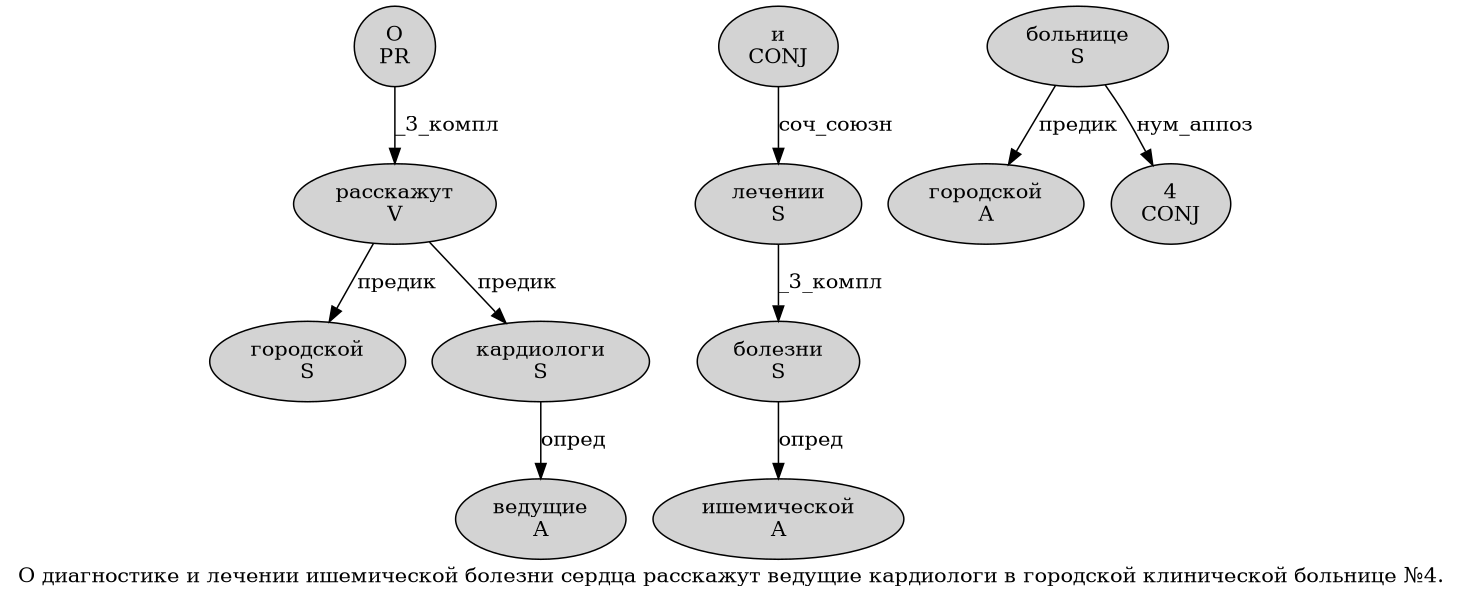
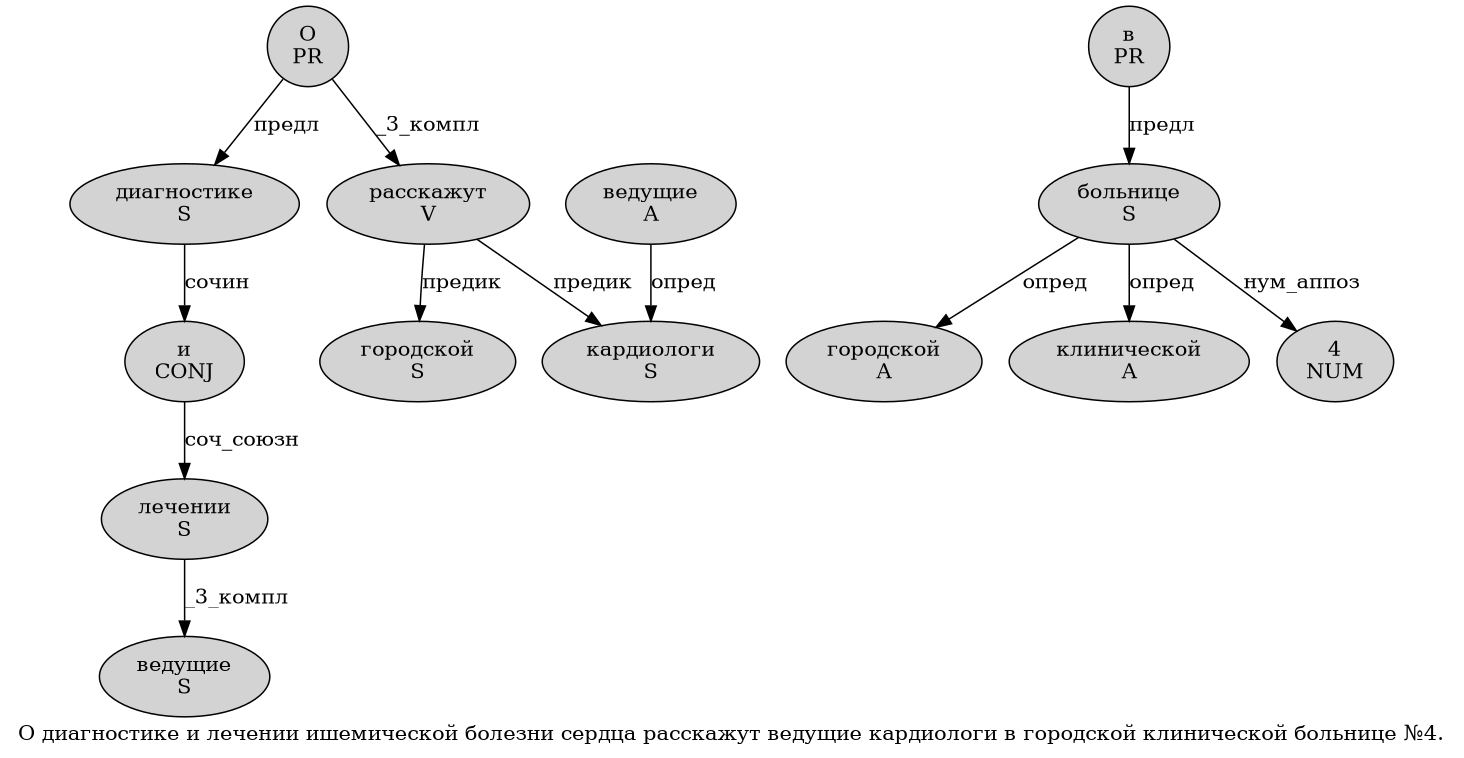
node "в PR": added
edge "больнице S" -> "городской A": label "предик" -> "опред"
node "диагностике S": added
node "4 CONJ": label "4 CONJ" -> "4 NUM"
node "болезни S": label "болезни S" -> "ведущие S"
node "клинической A": added
edge "кардиологи S" -> "ведущие A": reversed
node "ишемической A": removed
